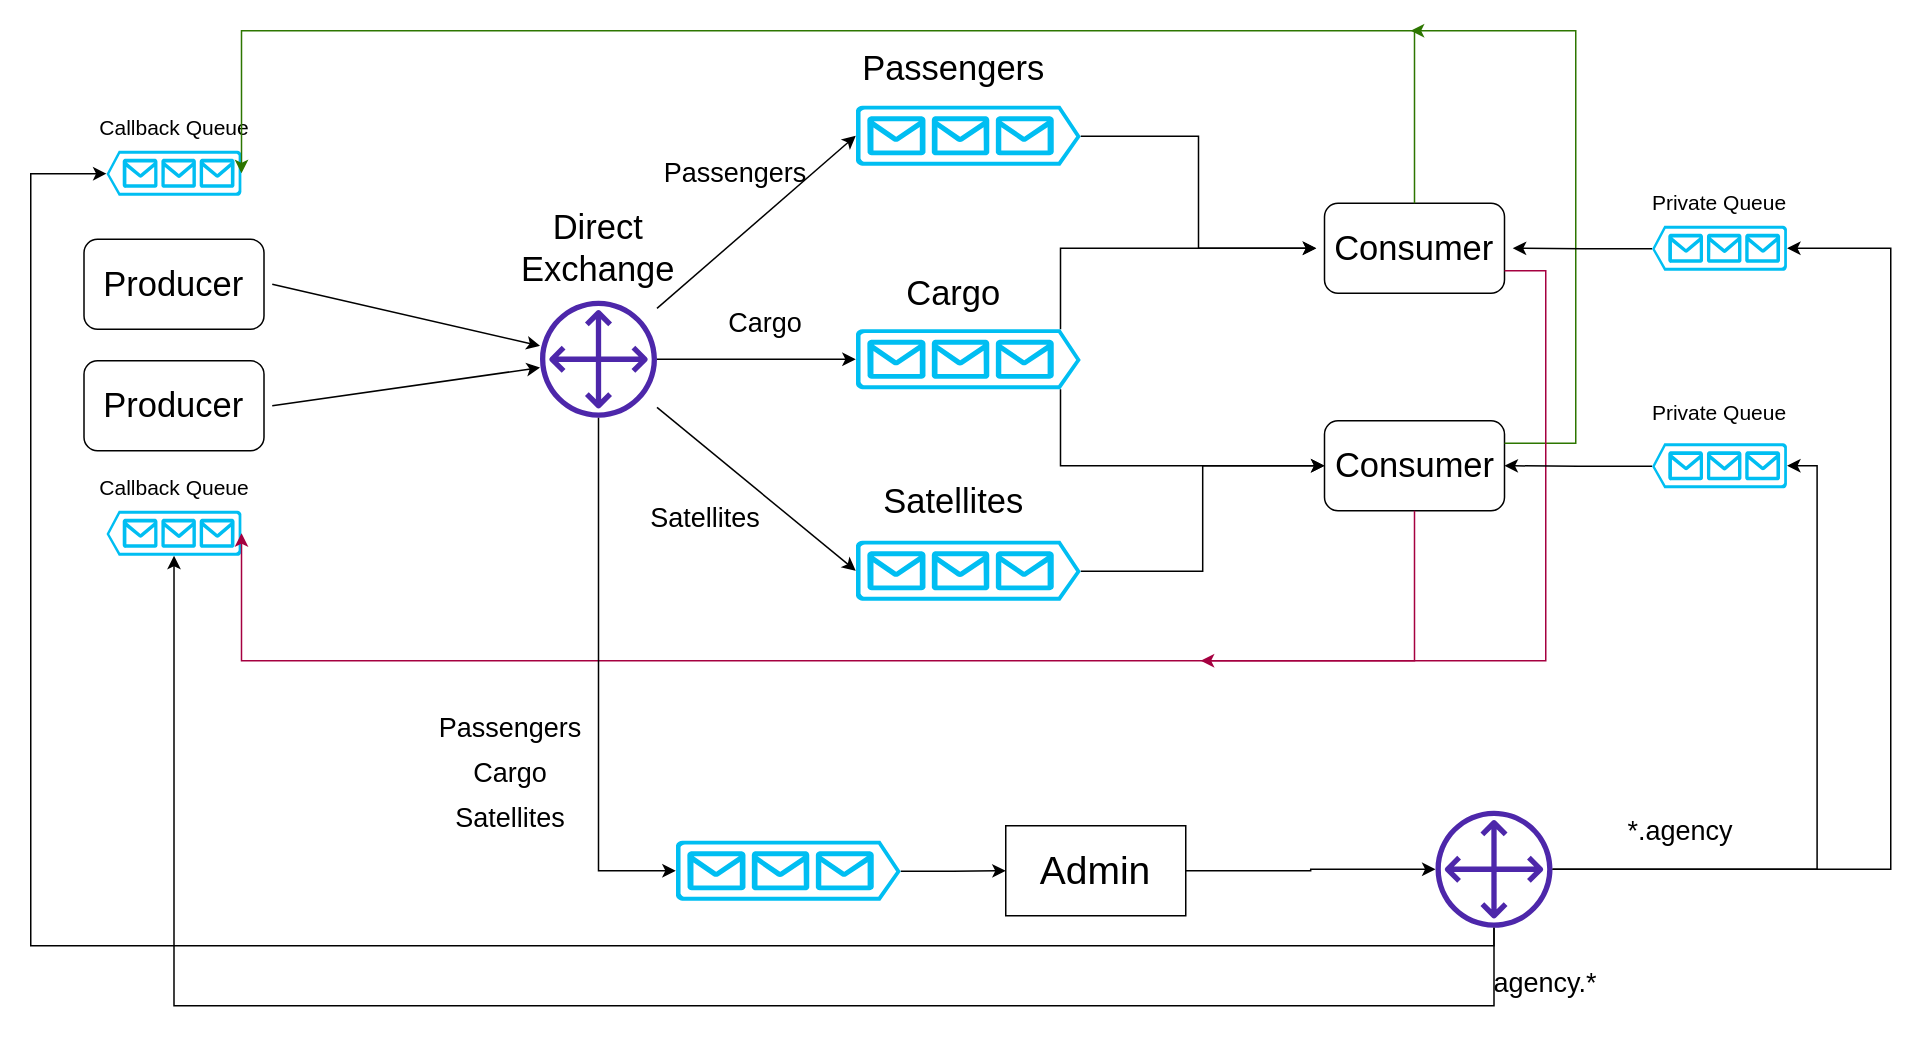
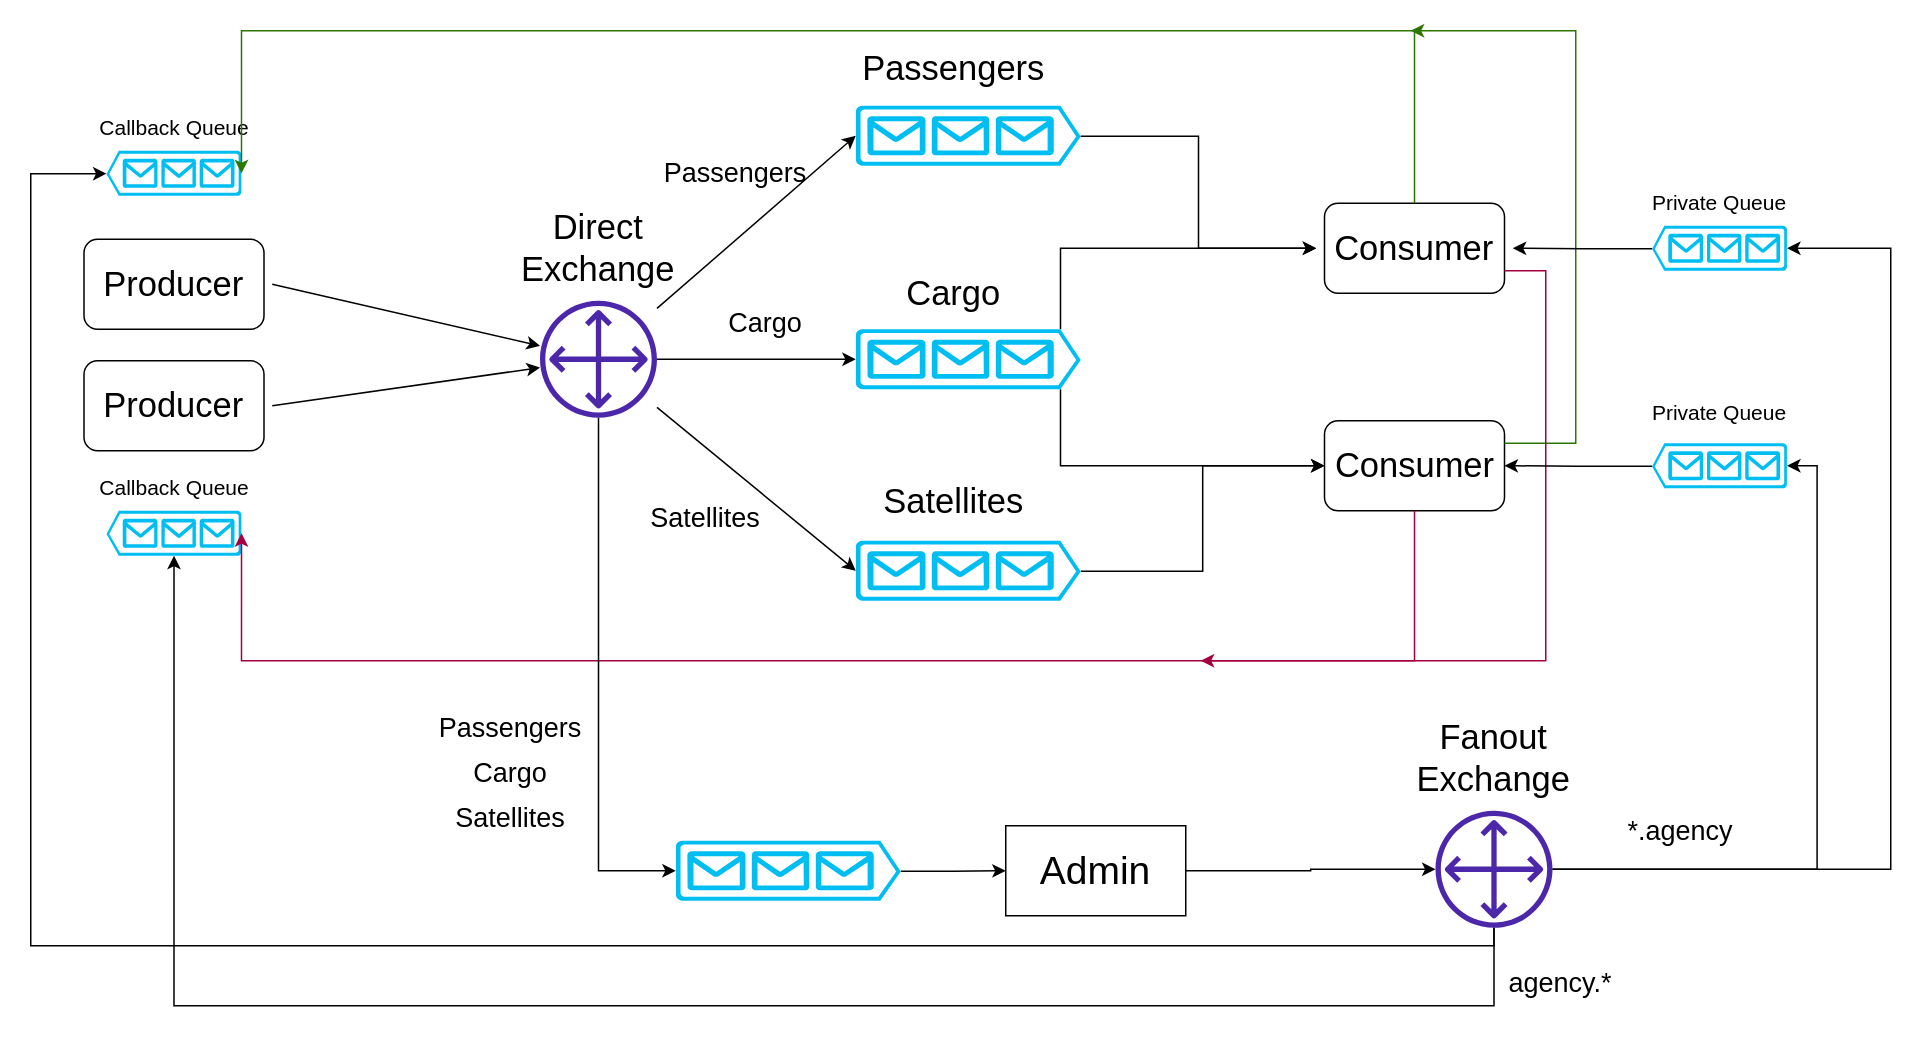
node "Fanout Exchange": added
node "agency.*": moved (1546, 983) -> (1561, 983)
